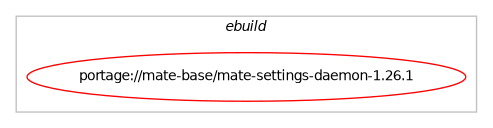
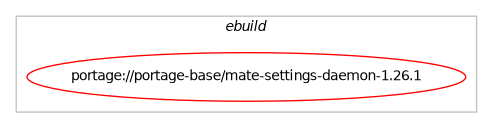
node "portage://mate-base/mate-settings-daemon-1.26.1": label "portage://mate-base/mate-settings-daemon-1.26.1" -> "portage://portage-base/mate-settings-daemon-1.26.1"
